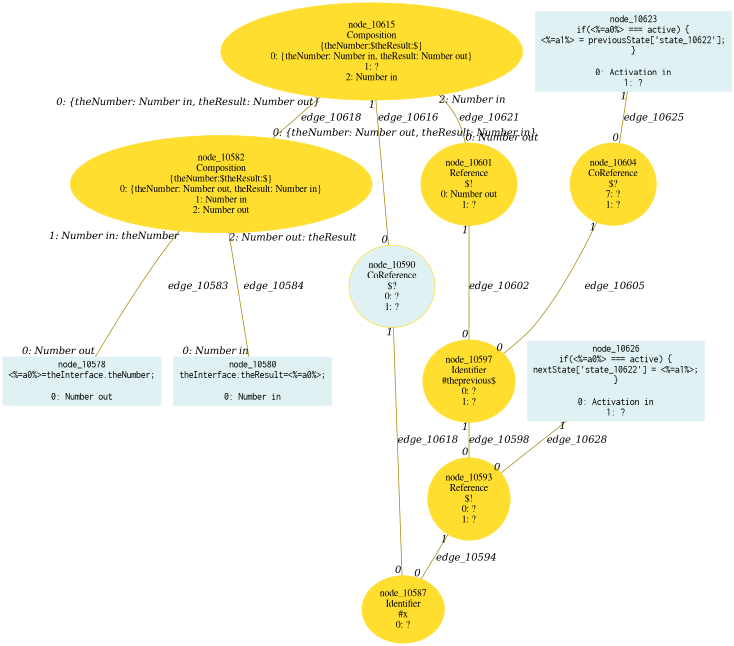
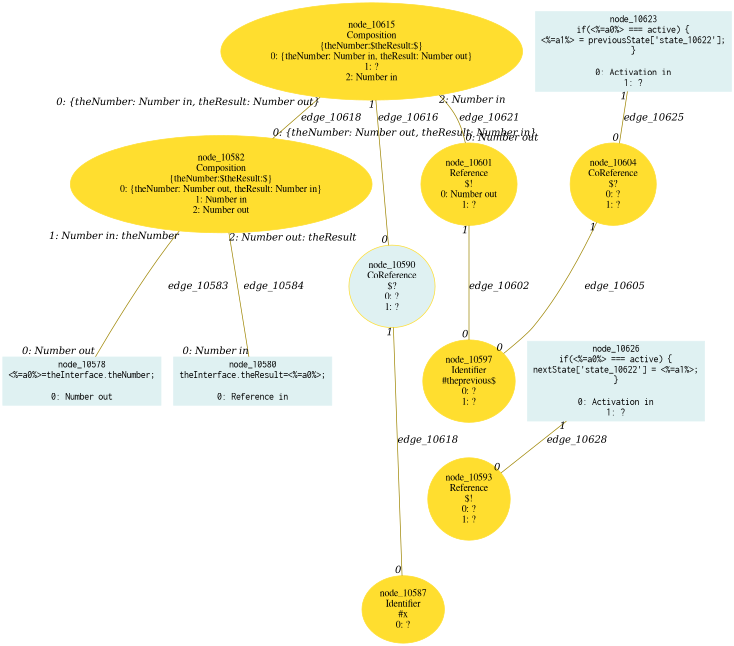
node "node_10604 CoReference $? 7: ? 1: ?": label "node_10604 CoReference $? 7: ? 1: ?" -> "node_10604 CoReference $? 0: ? 1: ?"
node "node_10580 theInterface.theResult=<%=a0%>; 0: Number in": label "node_10580 theInterface.theResult=<%=a0%>; 0: Number in" -> "node_10580 theInterface.theResult=<%=a0%>; 0: Reference in"
edge "node_10597 Identifier #theprevious$ 0: ? 1: ?" -- "node_10593 Reference $! 0: ? 1: ?": removed, label "edge_10598"
edge "node_10593 Reference $! 0: ? 1: ?" -- "node_10587 Identifier #x 0: ?": removed, label "edge_10594"
